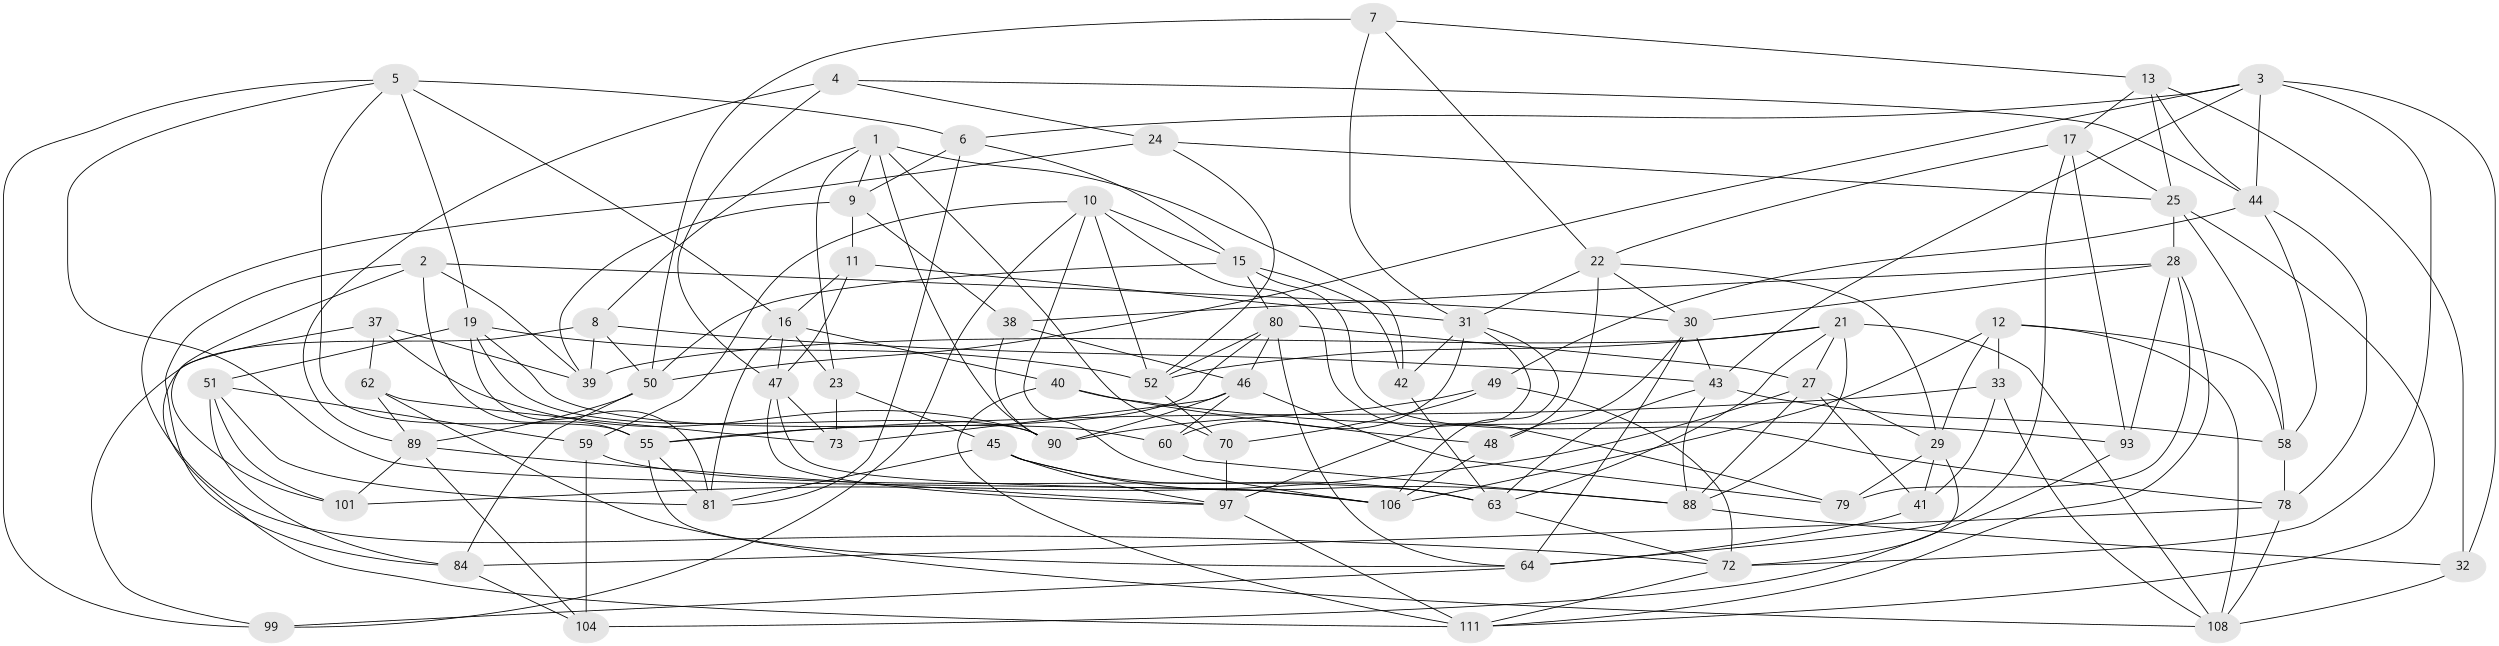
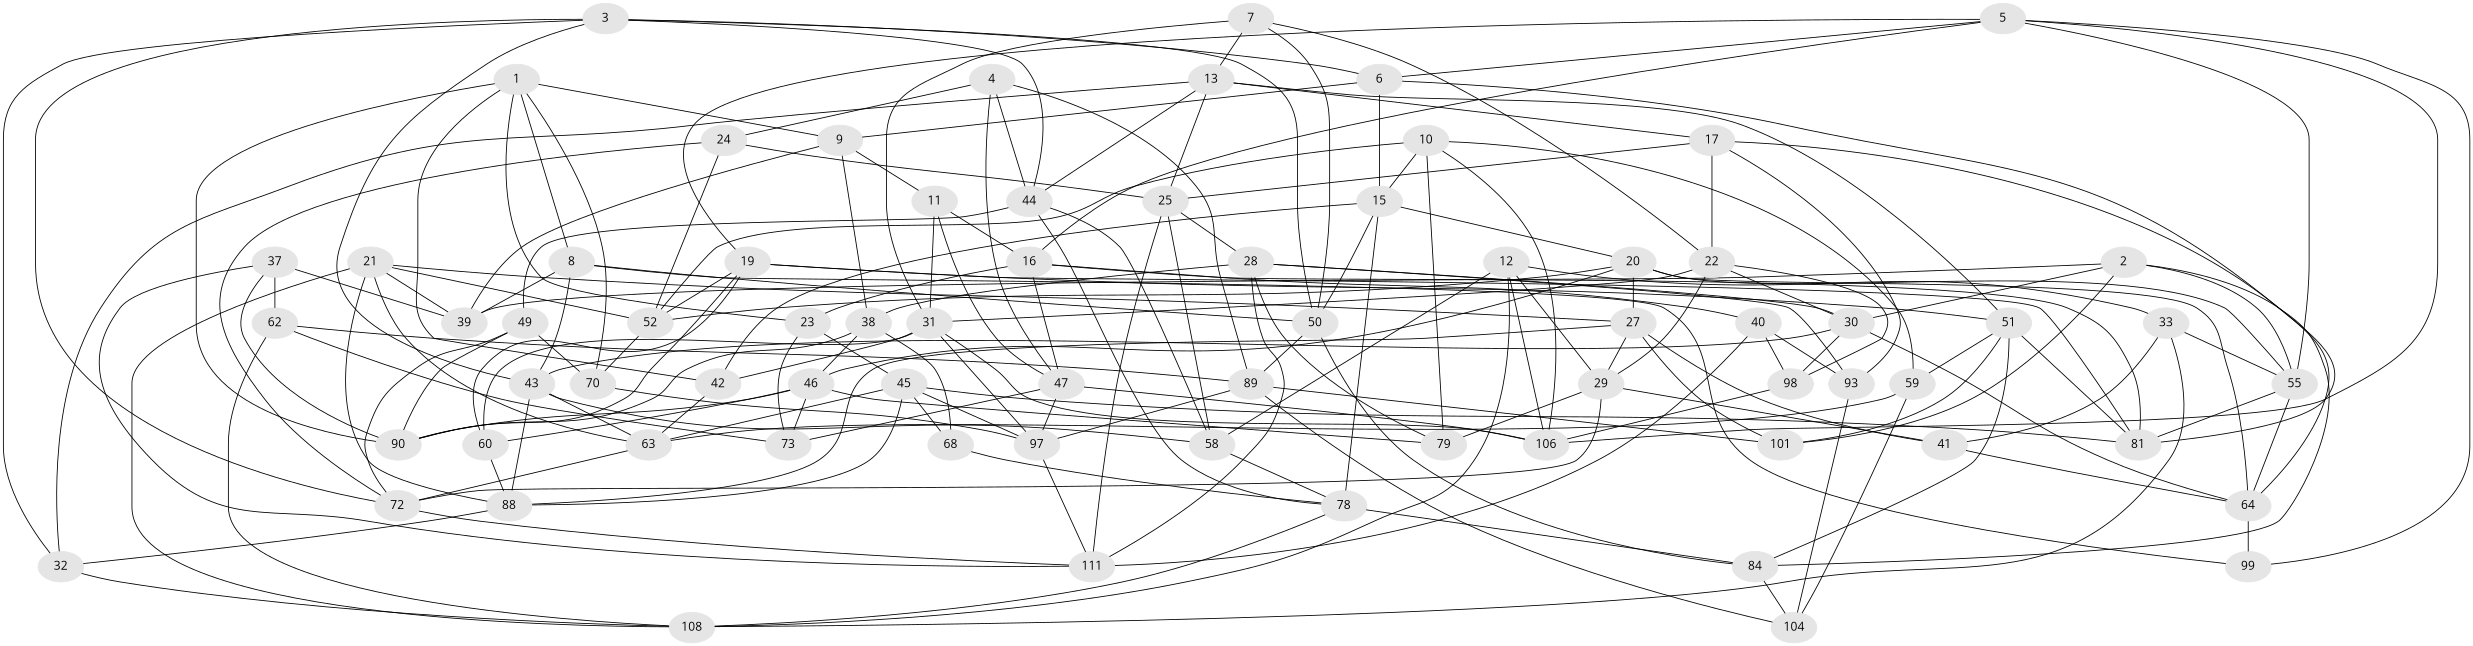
edge "13" -- "51": added
node "80": label "80" -> "20"
node "68": added
node "48": label "48" -> "98"
edge "10" -- "99": removed
